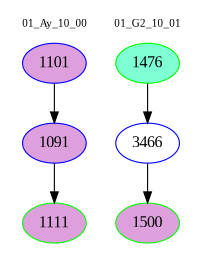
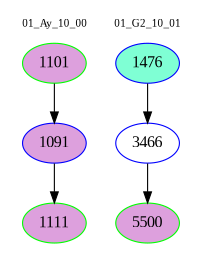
node "1101": color blue -> green
node "1476": color green -> blue
node "1500": label "1500" -> "5500"
